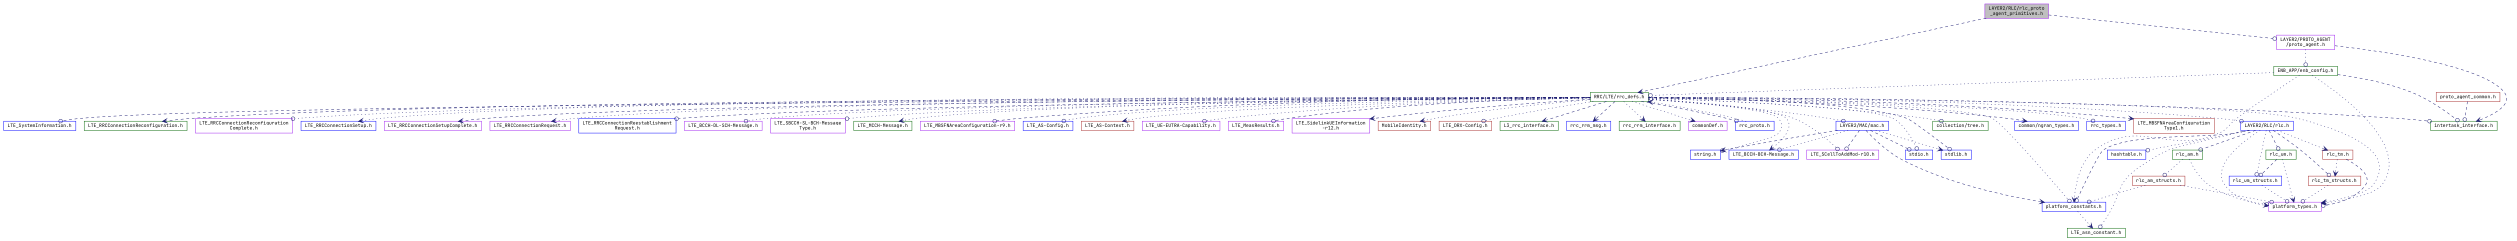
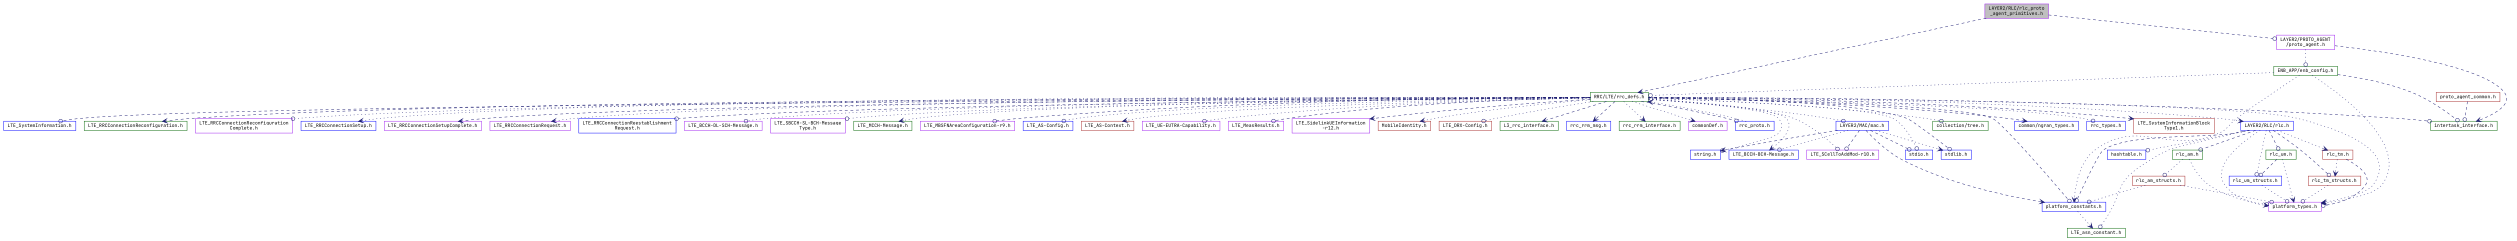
edge "RRC/LTE/rrc_defs.h" -> "platform_constants.h": style dotted -> dashed
edge "RRC/LTE/rrc_defs.h" -> "LAYER2/RLC/rlc.h": arrowhead odot -> vee
node "LTE_MBSFNAreaConfiguration Type1.h": label "LTE_MBSFNAreaConfiguration Type1.h" -> "LTE_SystemInformationBlock Type1.h"
